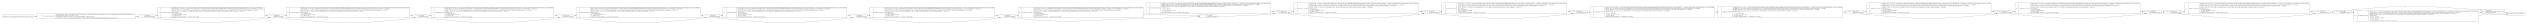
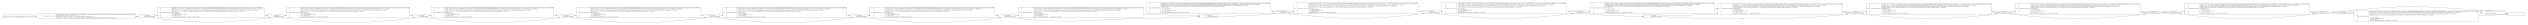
node "23: 0x0086": added
